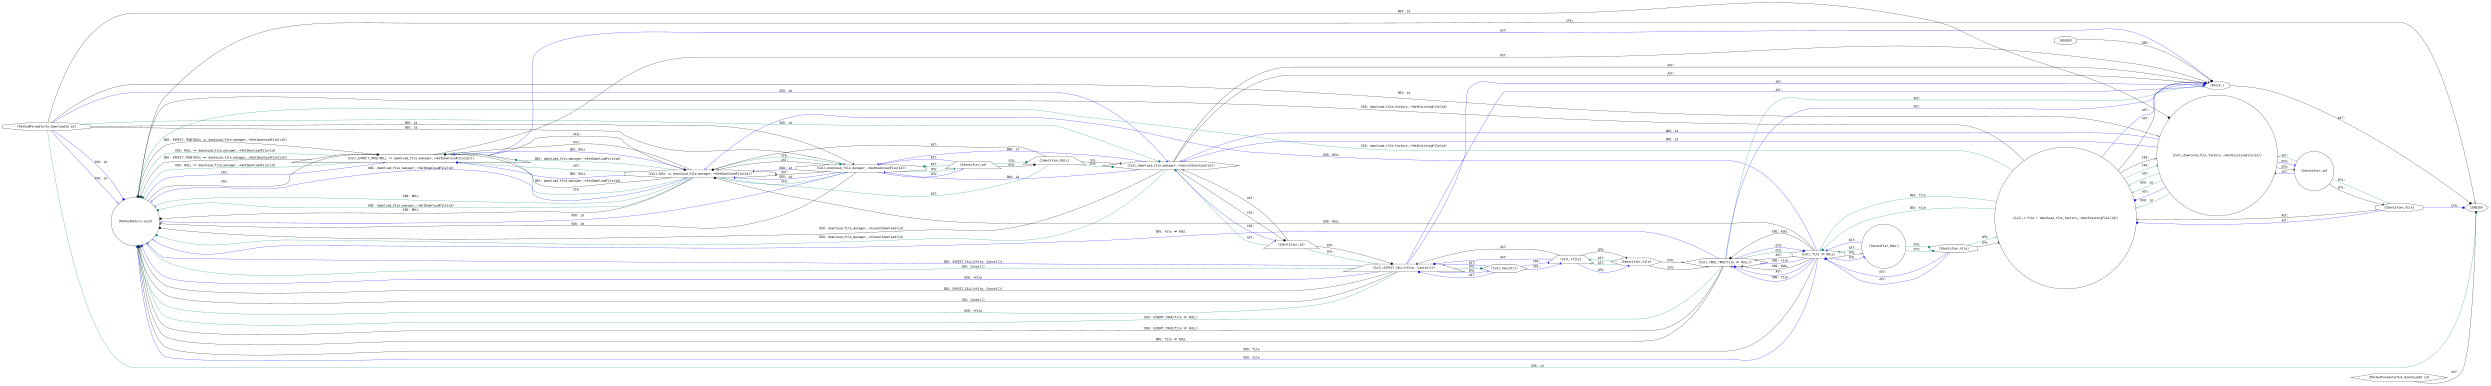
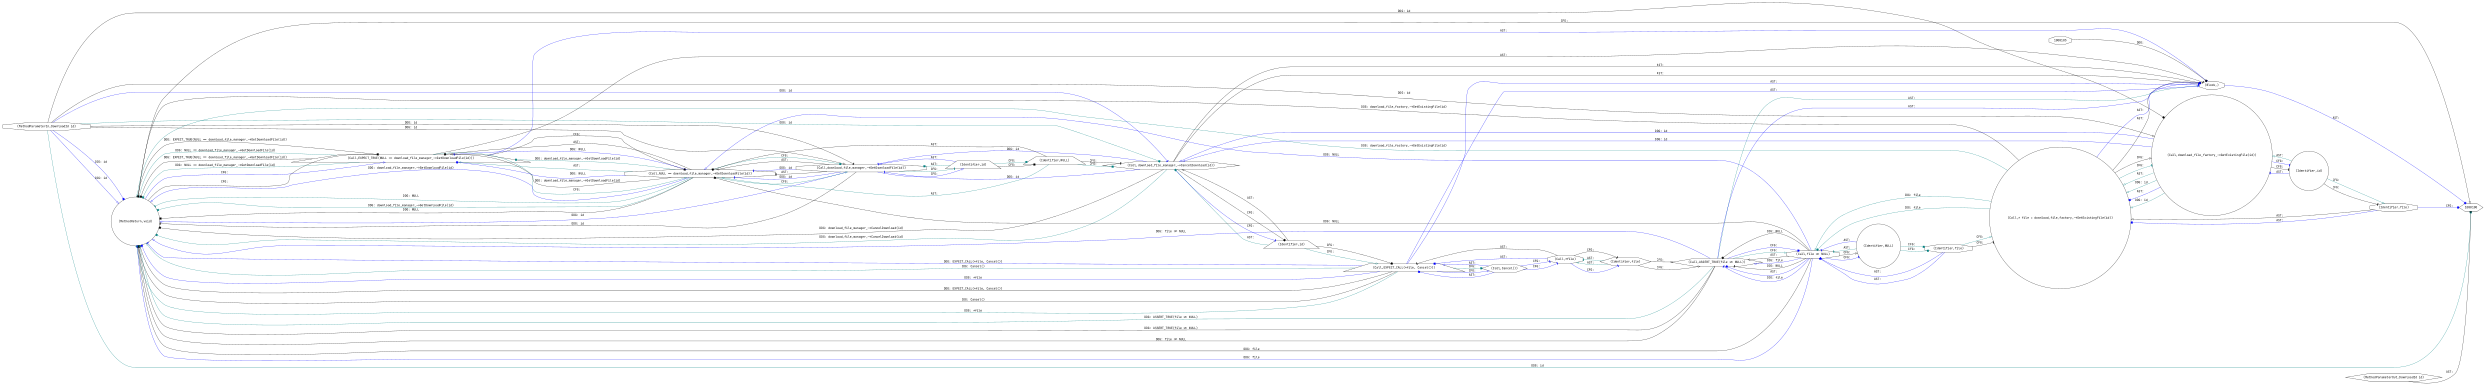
edge "(Block,)" -> "1000100": color black -> blue
node "(Call,*file)": shape trapezium -> octagon
node "(Call,TRUE_TRUE(file != NULL))": label "(Call,TRUE_TRUE(file != NULL))" -> "(Call,ASSERT_TRUE(file != NULL))"
